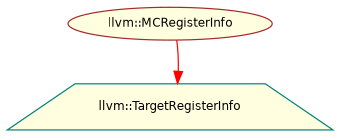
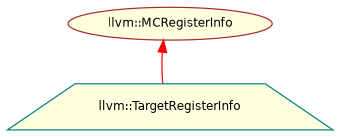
edge "llvm::MCRegisterInfo" -> "llvm::TargetRegisterInfo": reversed
